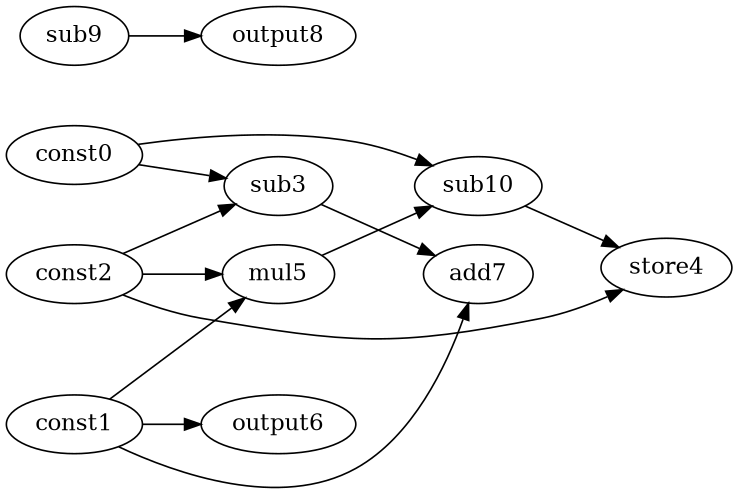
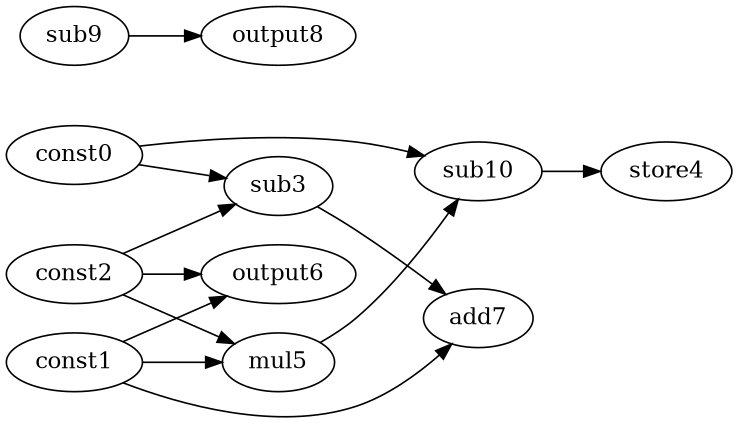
edge "const2" -> "store4": now "const2" -> "output6"
